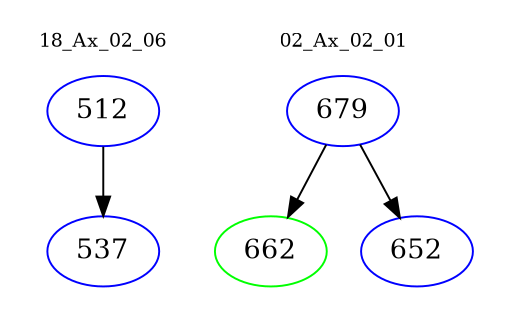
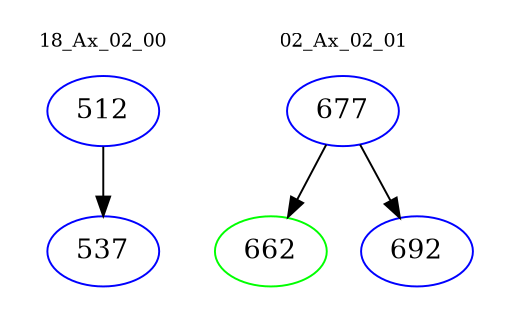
cluster "18_Ax_02_06": label "18_Ax_02_06" -> "18_Ax_02_00"
node "679": label "679" -> "677"
node "652": label "652" -> "692"
